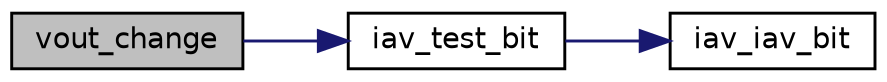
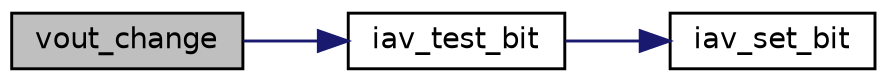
node "iav_iav_bit": label "iav_iav_bit" -> "iav_set_bit"
